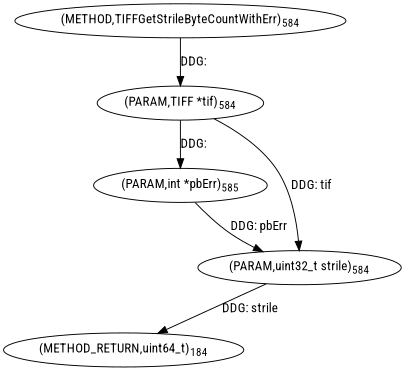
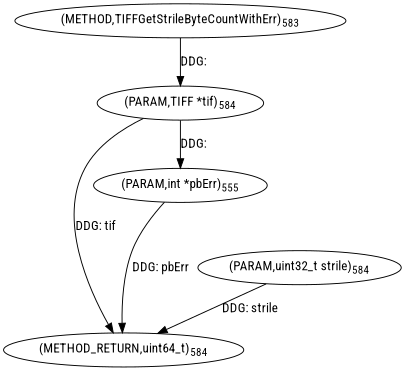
node "(METHOD,TIFFGetStrileByteCountWithErr)": text "584" -> "583"
edge "(PARAM,TIFF *tif)" -> "(PARAM,uint32_t strile)": now "(PARAM,TIFF *tif)" -> "(METHOD_RETURN,uint64_t)"
node "(PARAM,int *pbErr)": text "585" -> "555"
edge "(PARAM,int *pbErr)" -> "(PARAM,uint32_t strile)": now "(PARAM,int *pbErr)" -> "(METHOD_RETURN,uint64_t)"
node "(METHOD_RETURN,uint64_t)": text "184" -> "584"
